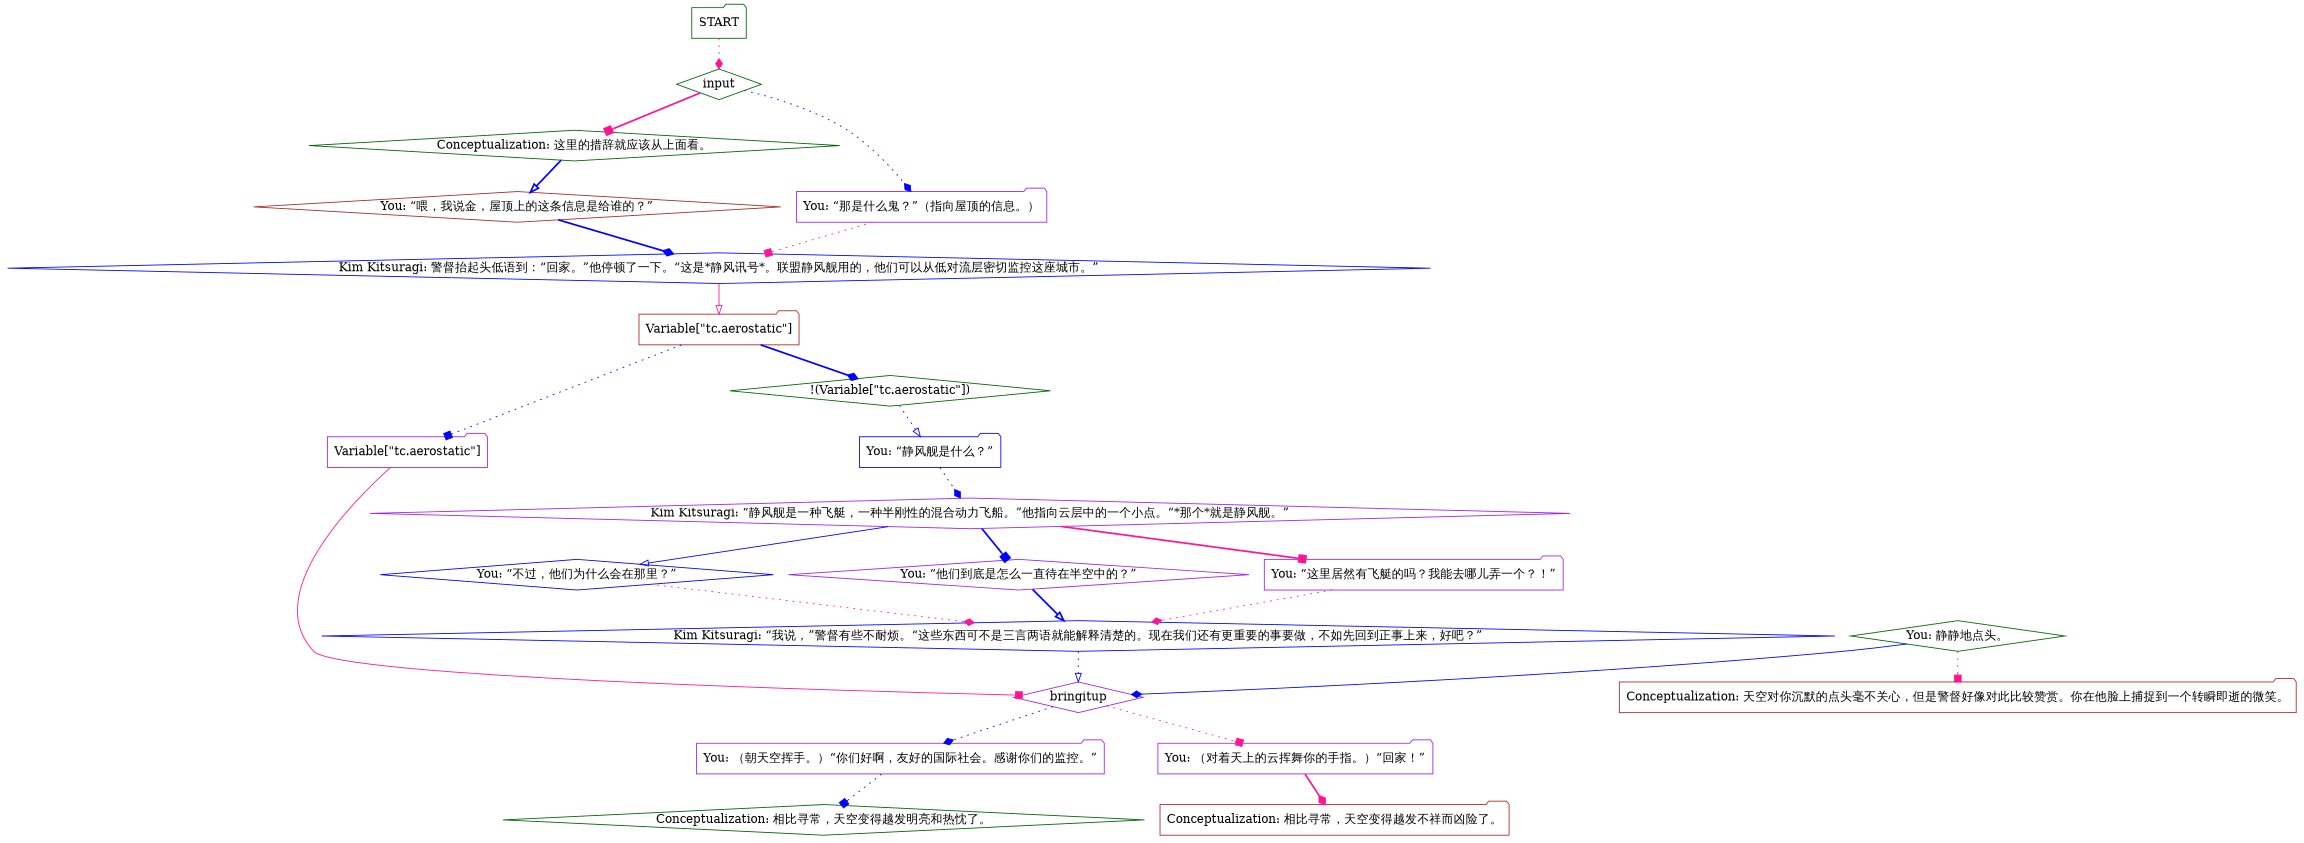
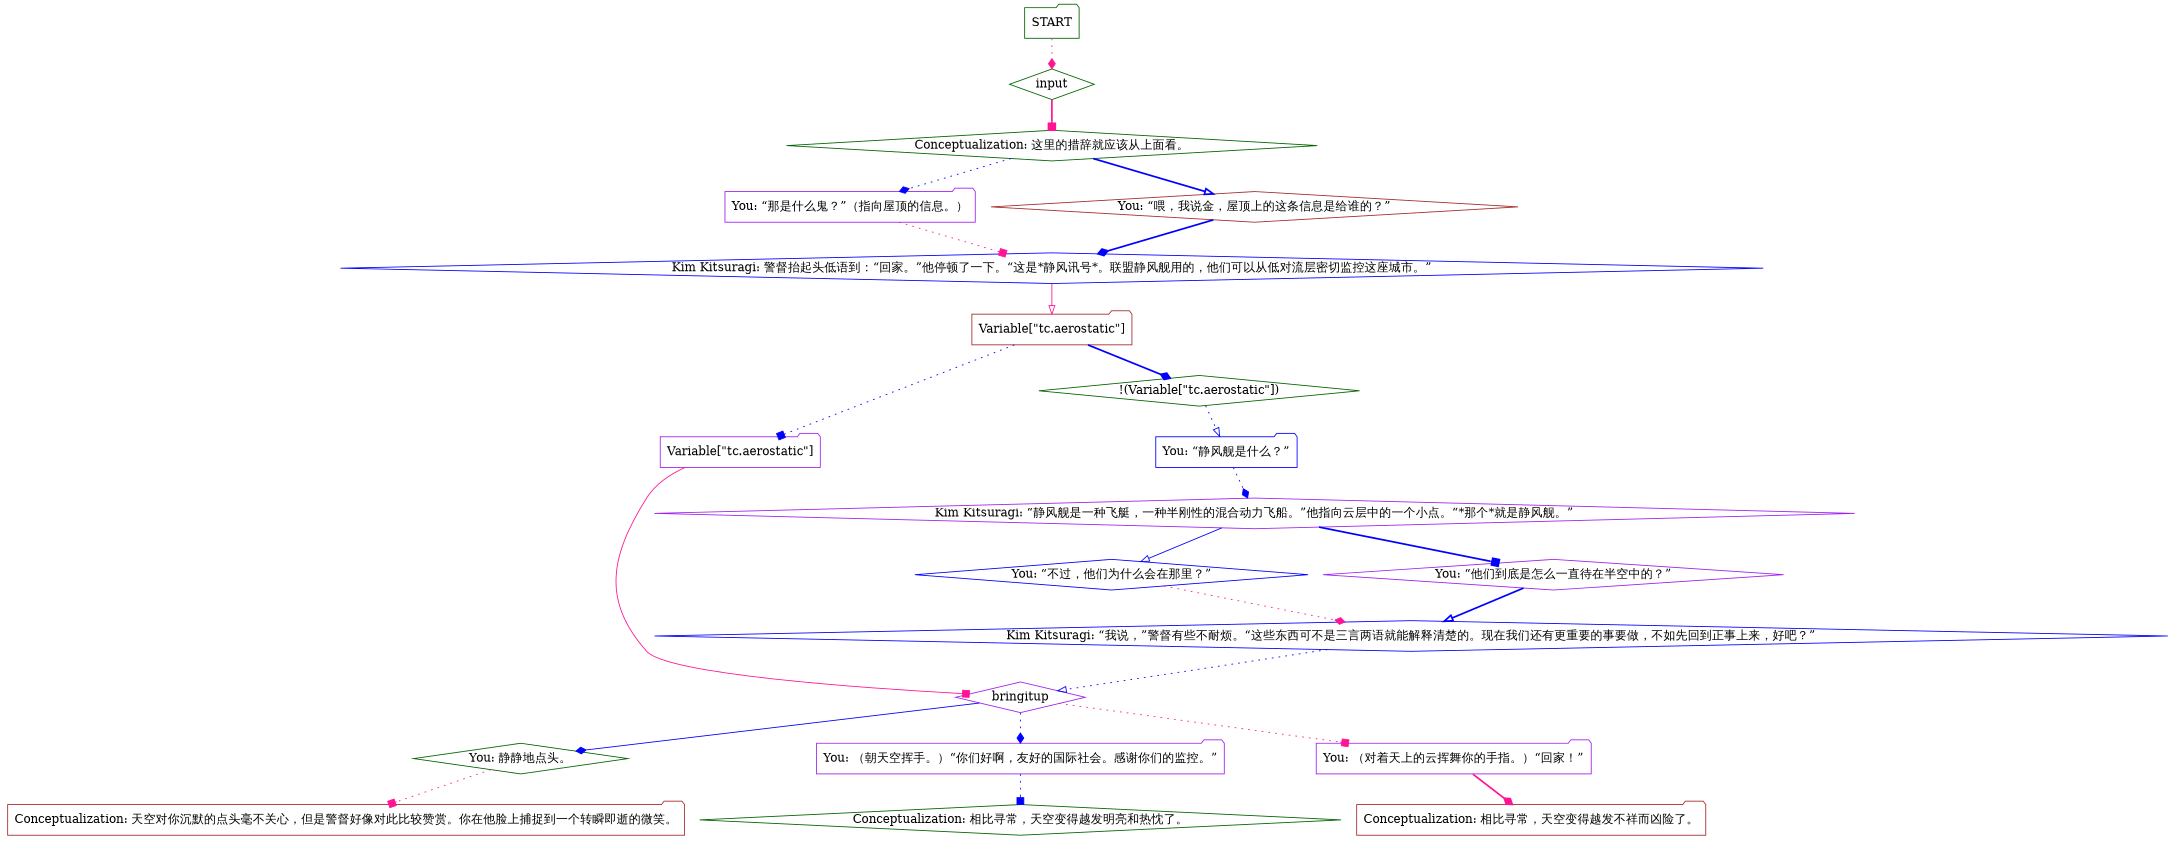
edge "input" -> "You: “那是什么鬼？”（指向屋顶的信息。）": now "Conceptualization: 这里的措辞就应该从上面看。" -> "You: “那是什么鬼？”（指向屋顶的信息。）"
node "You: “这里居然有飞艇的吗？我能去哪儿弄一个？！”": removed
edge "You: 静静地点头。" -> "bringitup": reversed
